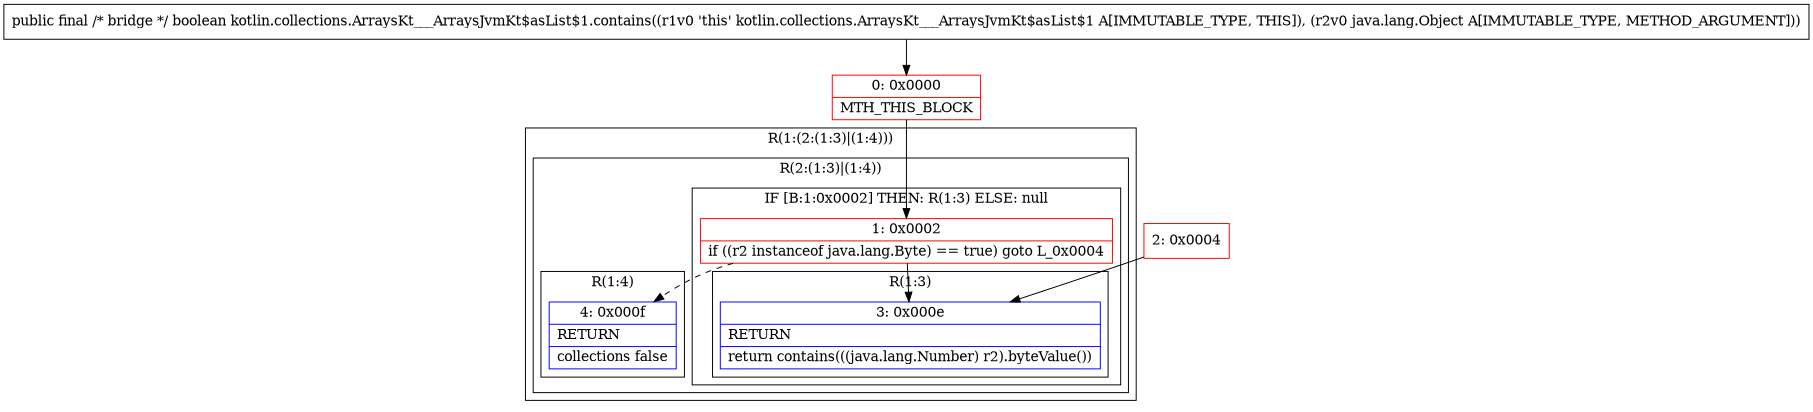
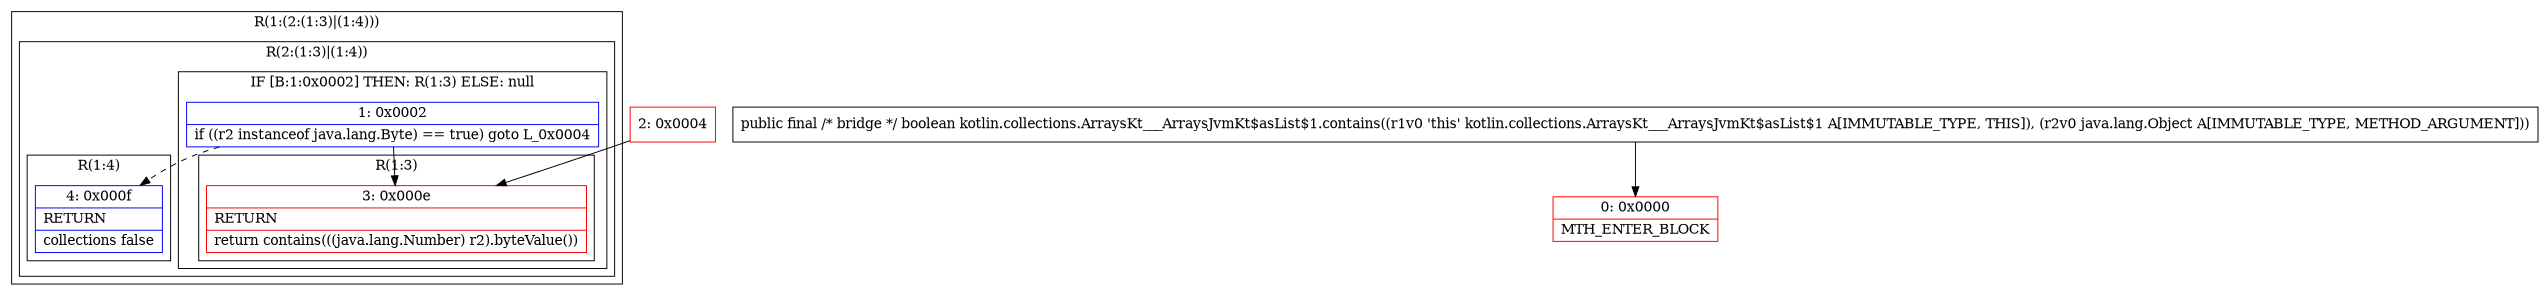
node "0: 0x0000": text "MTH_THIS_BLOCK" -> "MTH_ENTER_BLOCK"
edge "0: 0x0000" -> "1: 0x0002": removed
node "1: 0x0002": color red -> blue
node "3: 0x000e": color blue -> red
